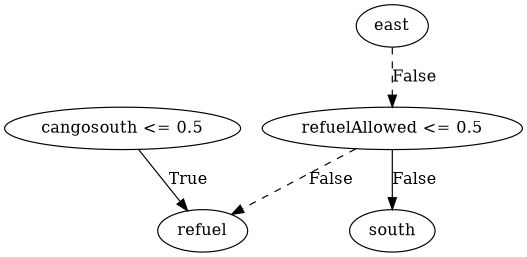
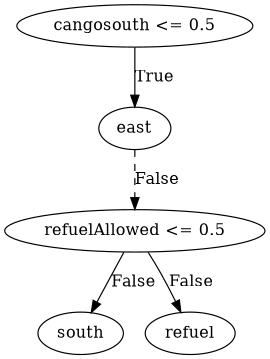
edge "cangosouth <= 0.5" -> "refuel": now "cangosouth <= 0.5" -> "east"
edge "refuelAllowed <= 0.5" -> "refuel": style dashed -> solid
